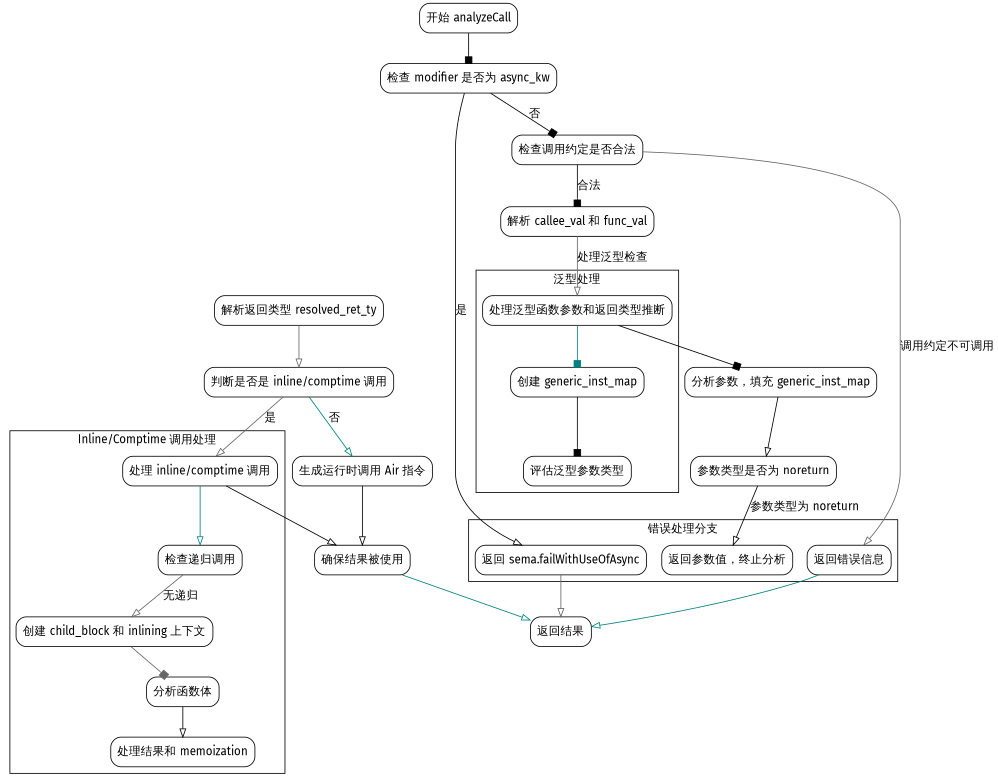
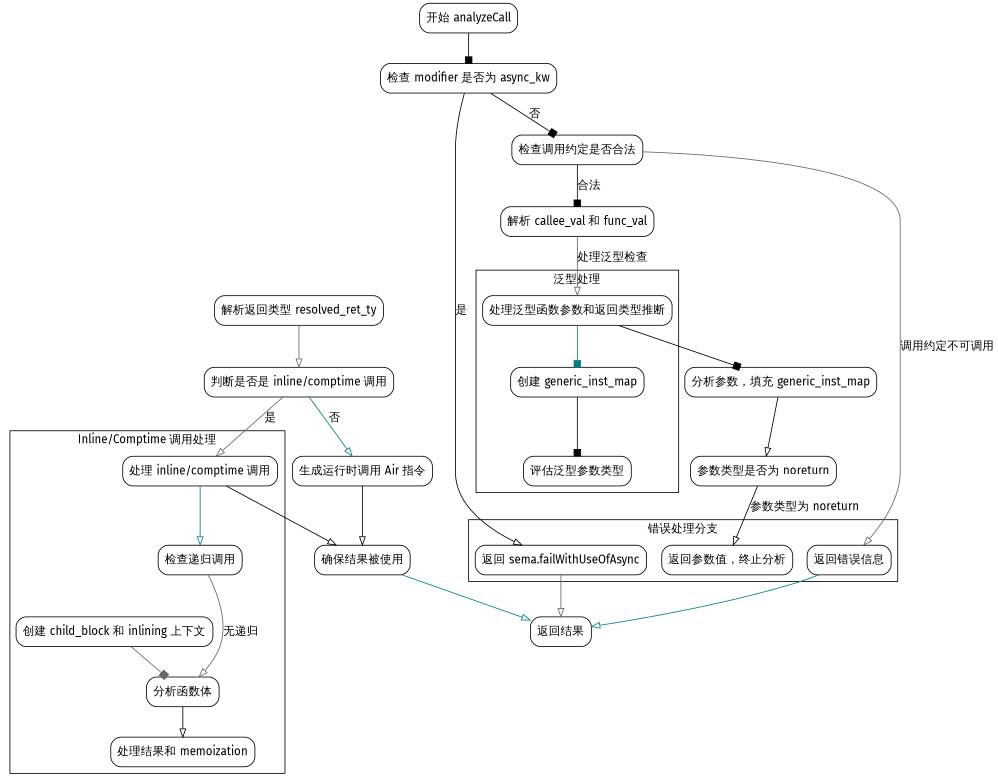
edge "检查递归调用" -> "创建 child_block 和 inlining 上下文": now "检查递归调用" -> "分析函数体"
